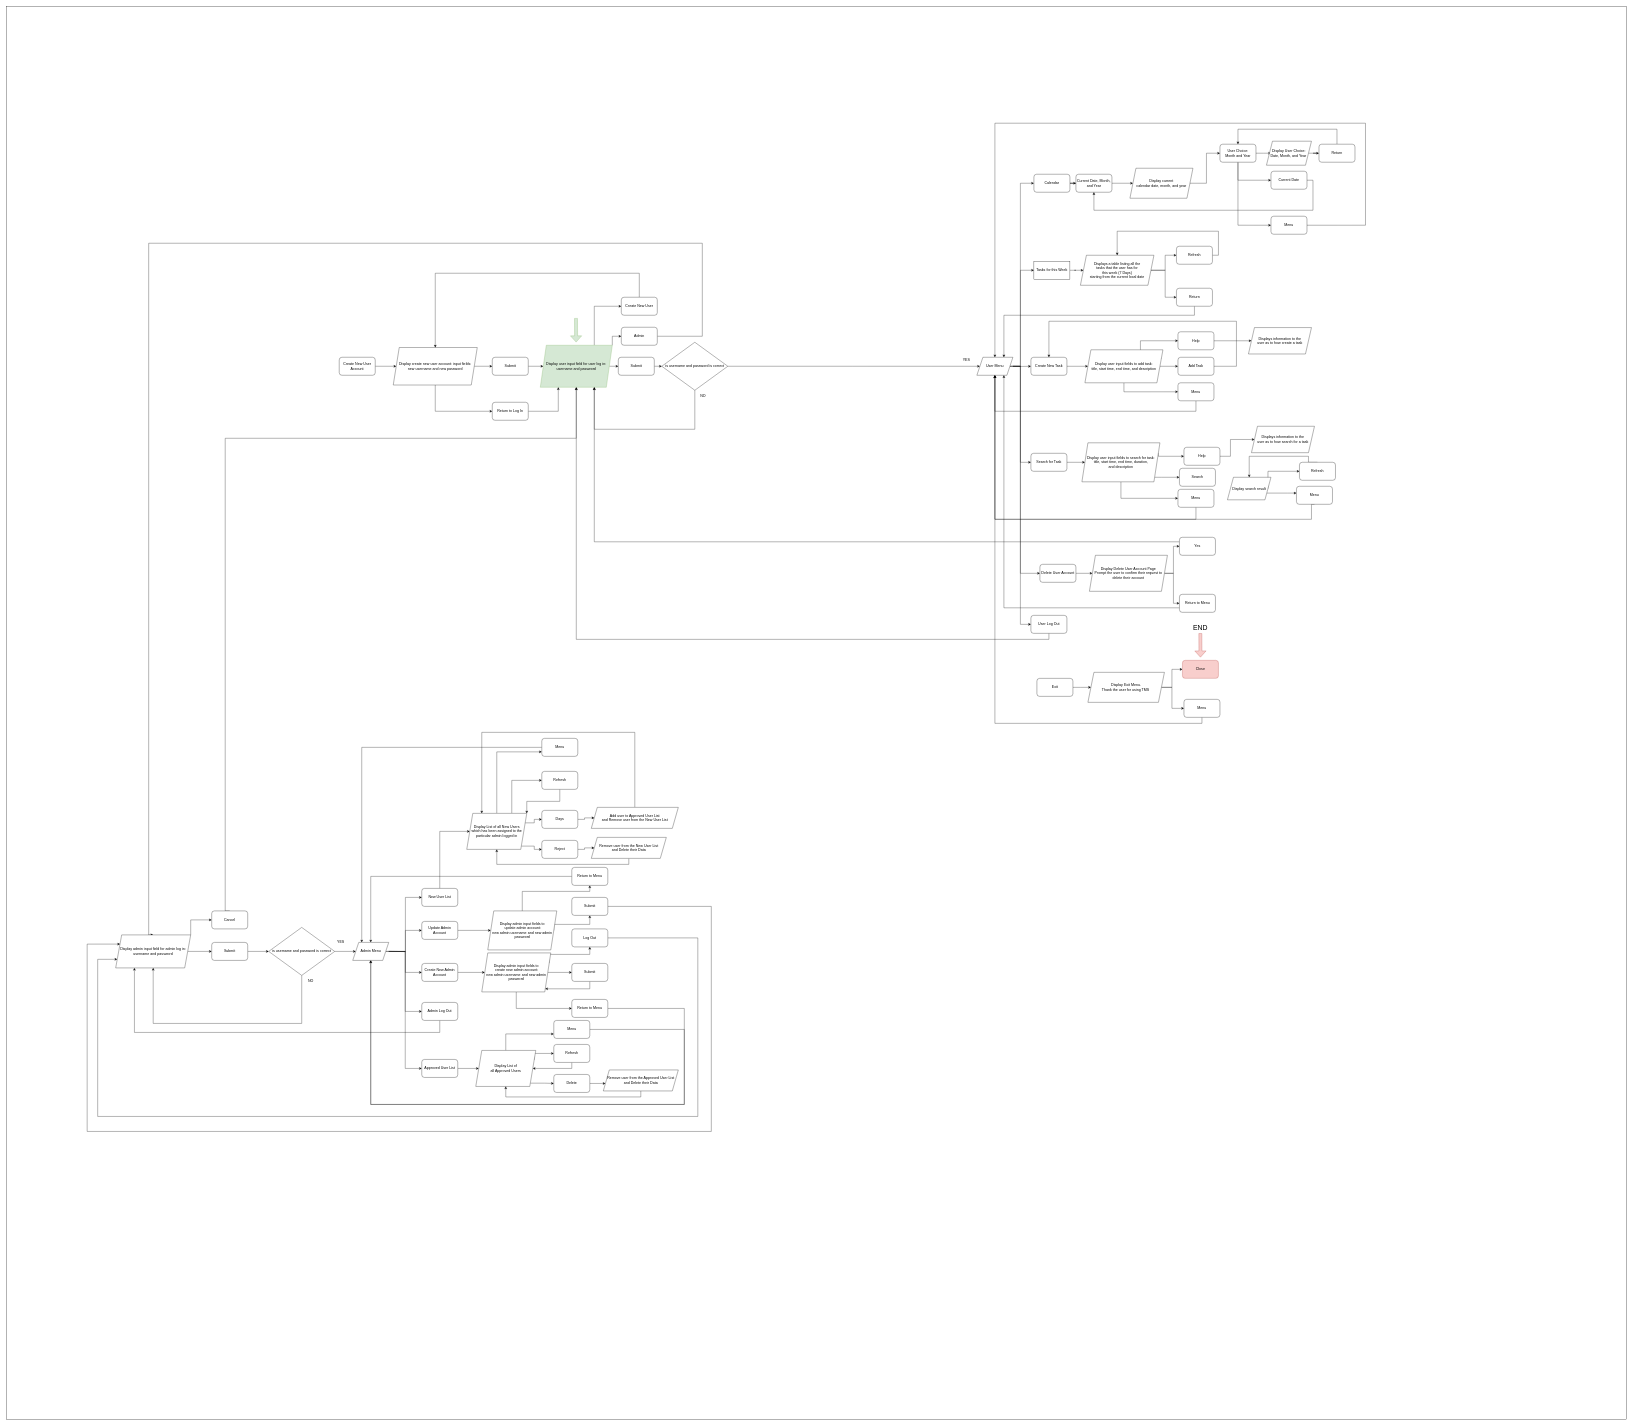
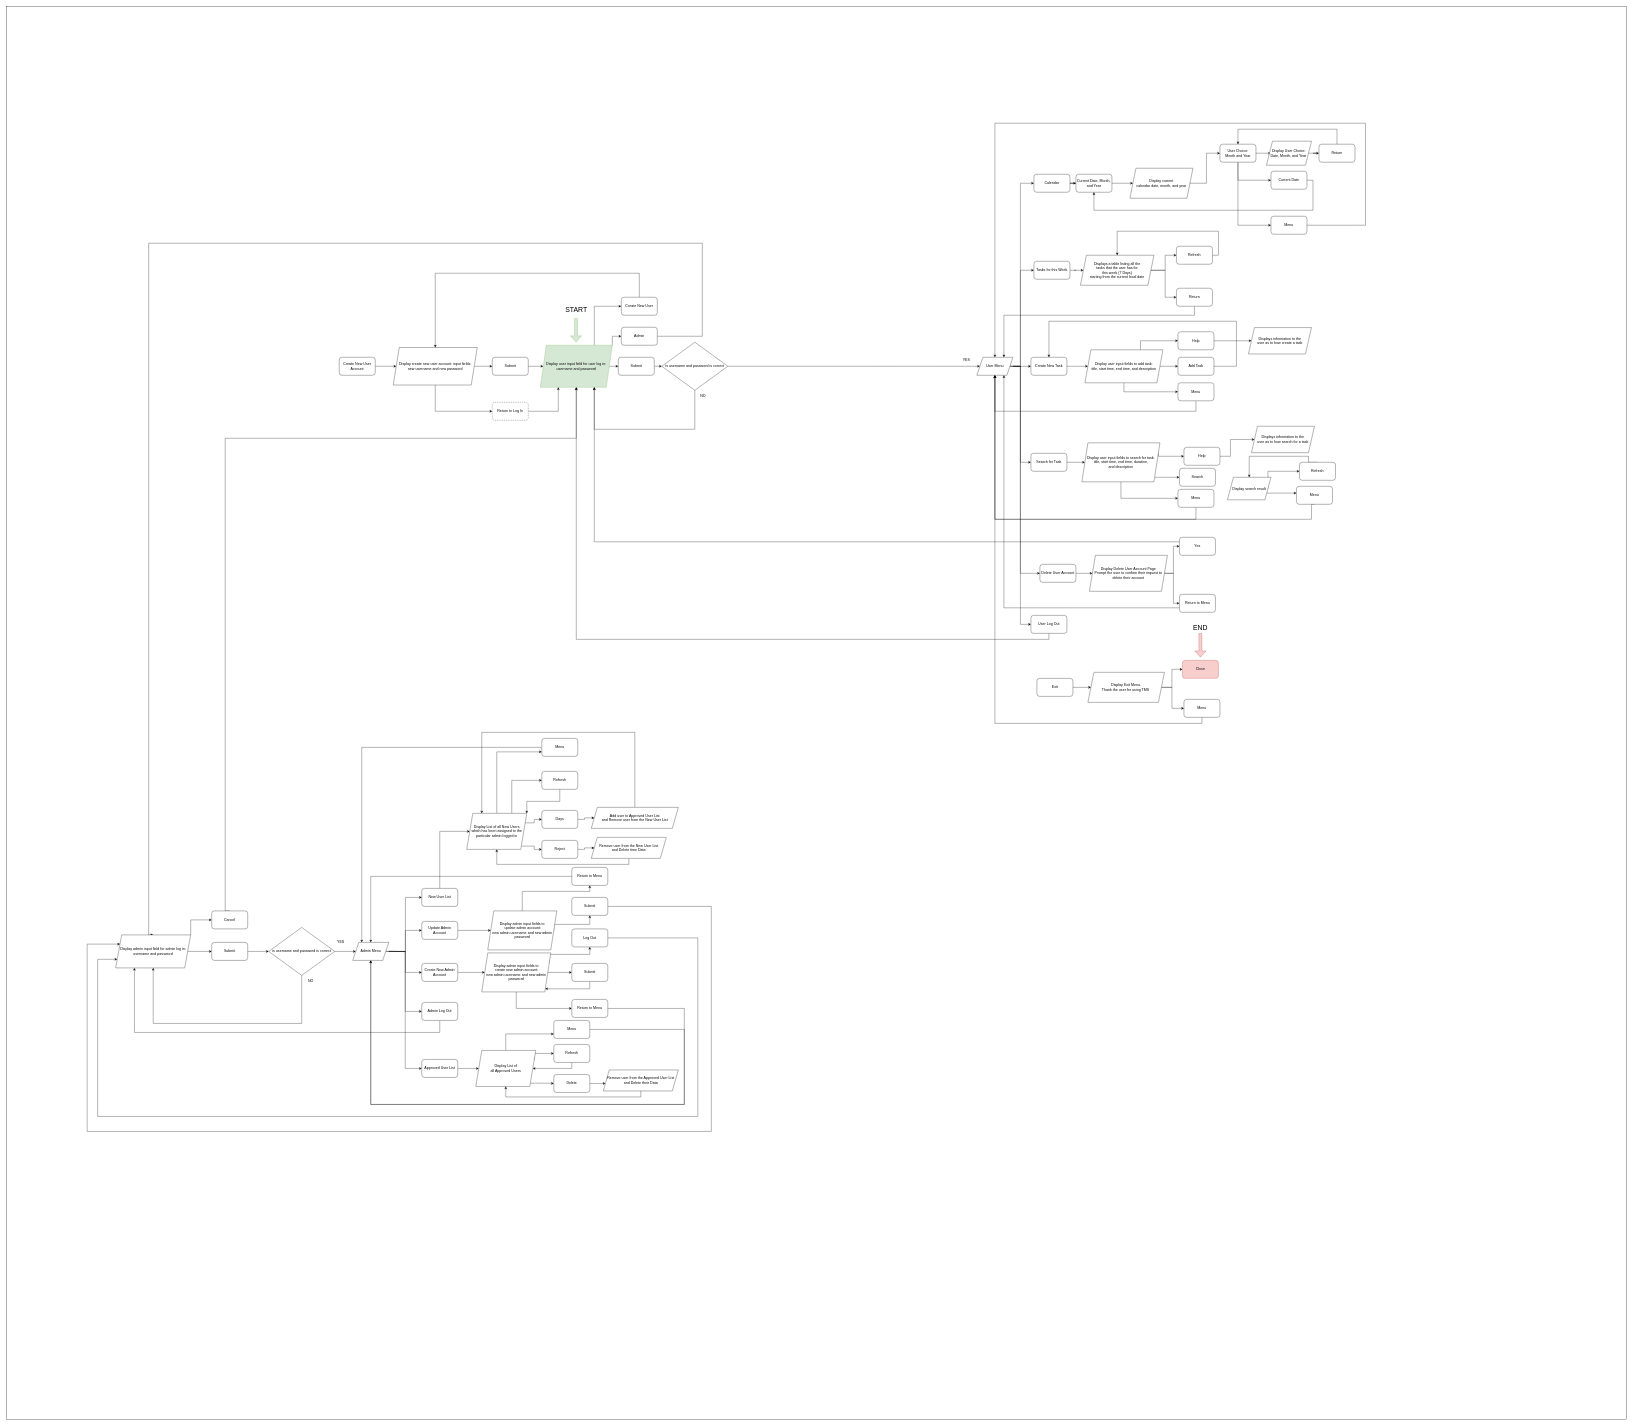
node "Tasks for this Week": shape rectangle -> rounded rectangle
node "START": added
node "Return to Log In": style solid -> dashed
node "Remove user from the New User List and Delete their Data": label "Remove user from the New User List and Delete their Data" -> "Remove user from the New User List and Delete time Data"
